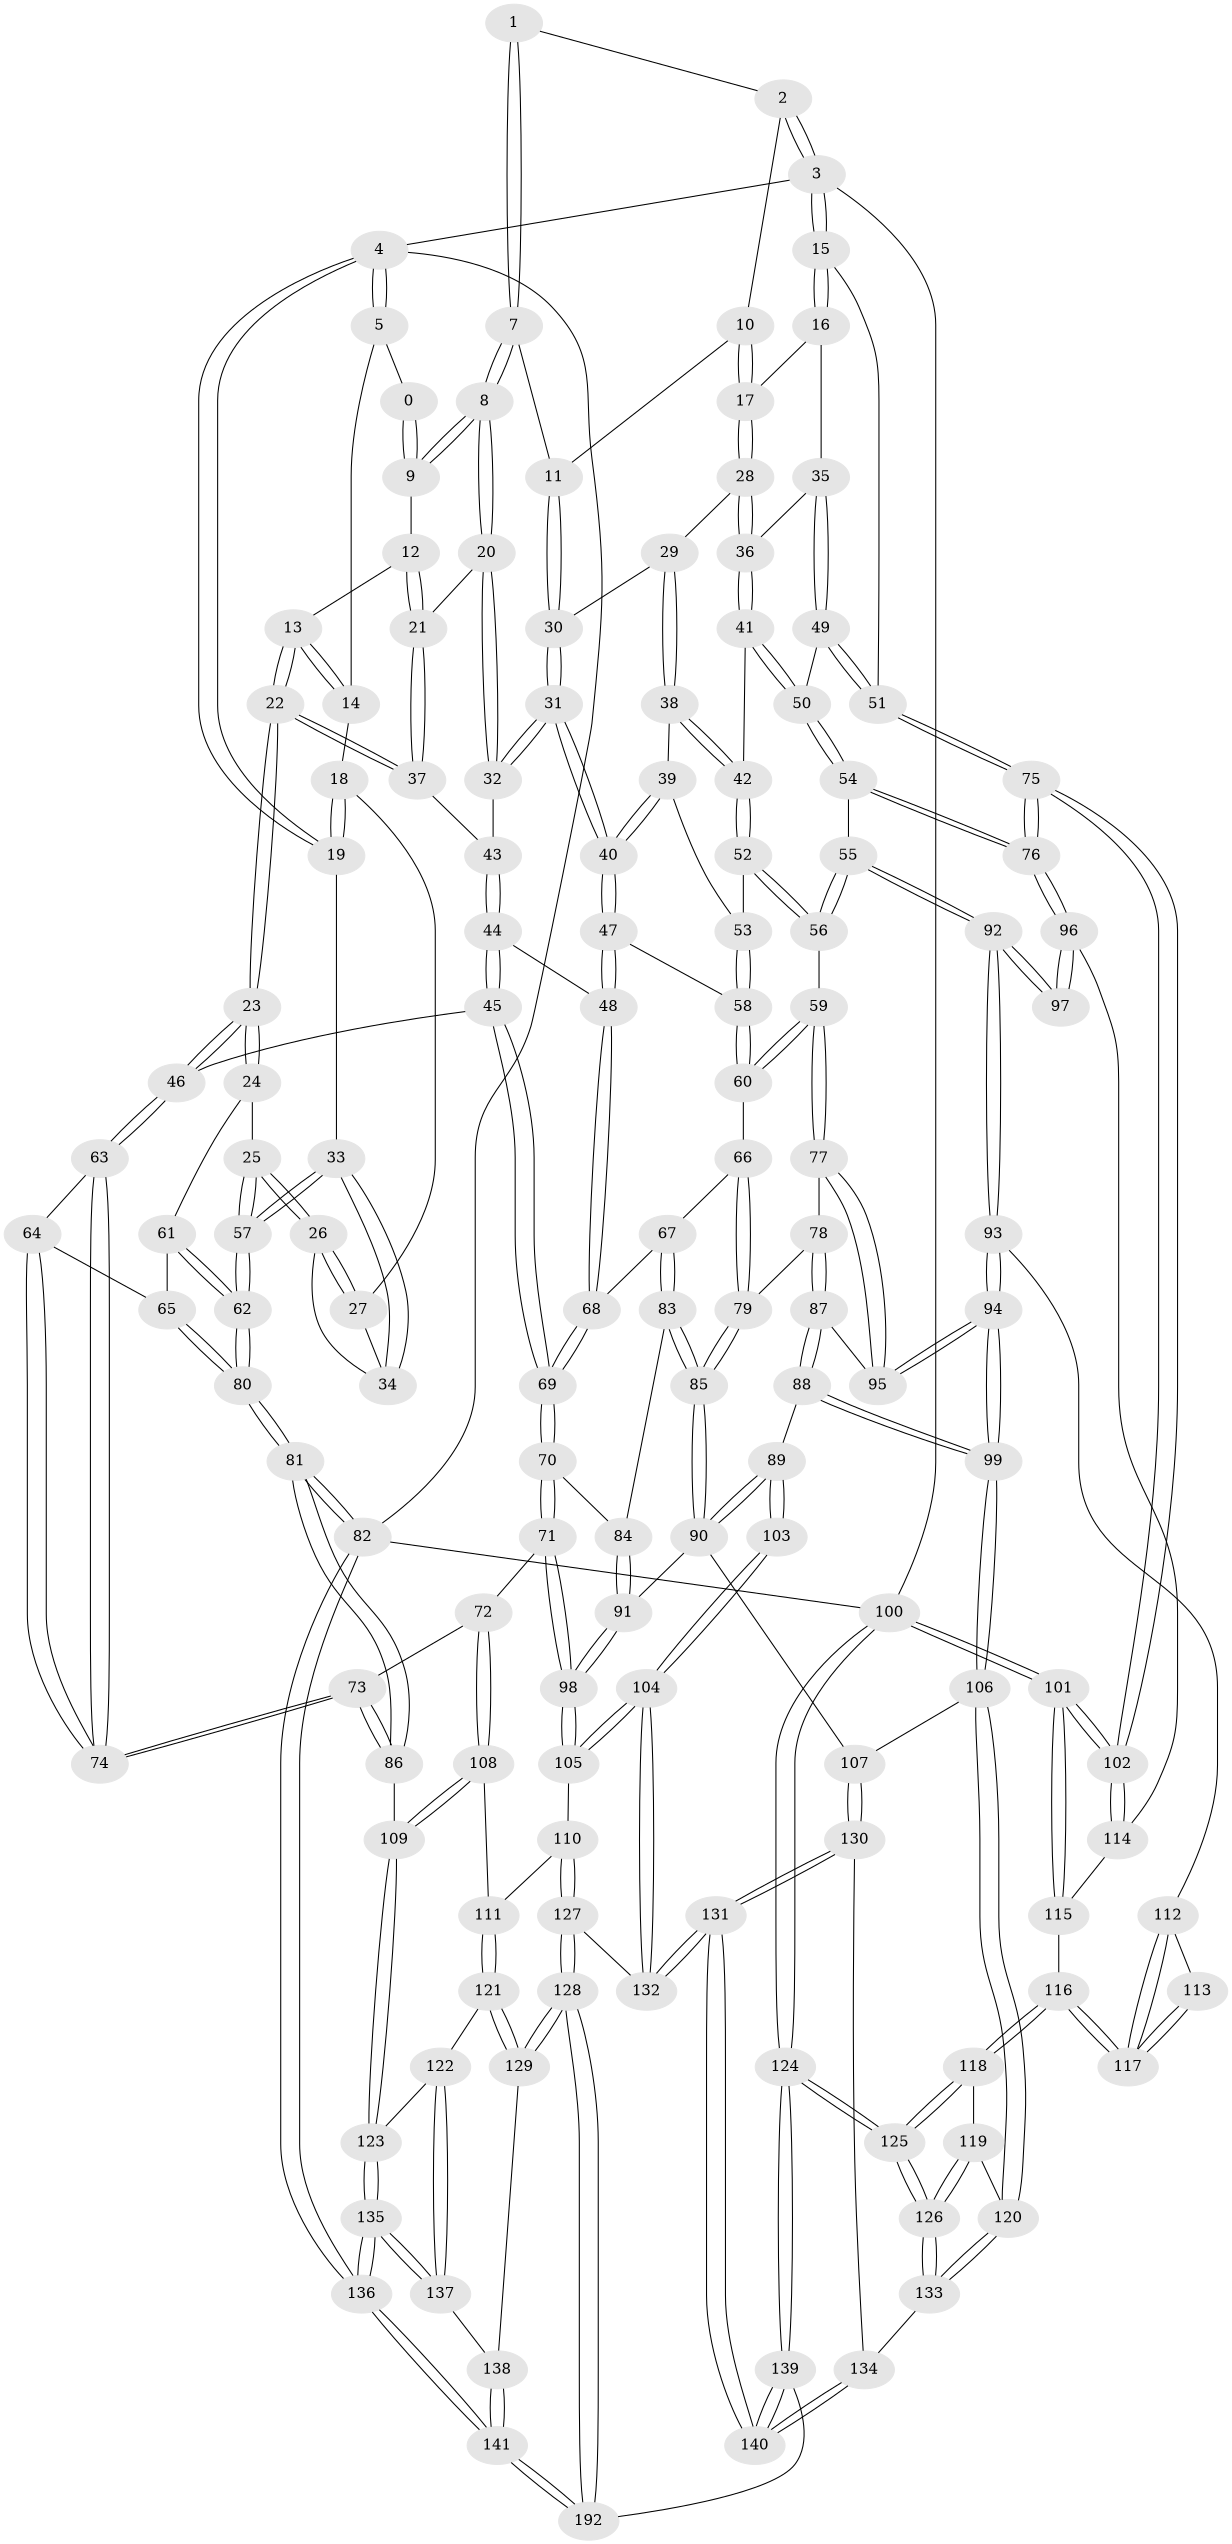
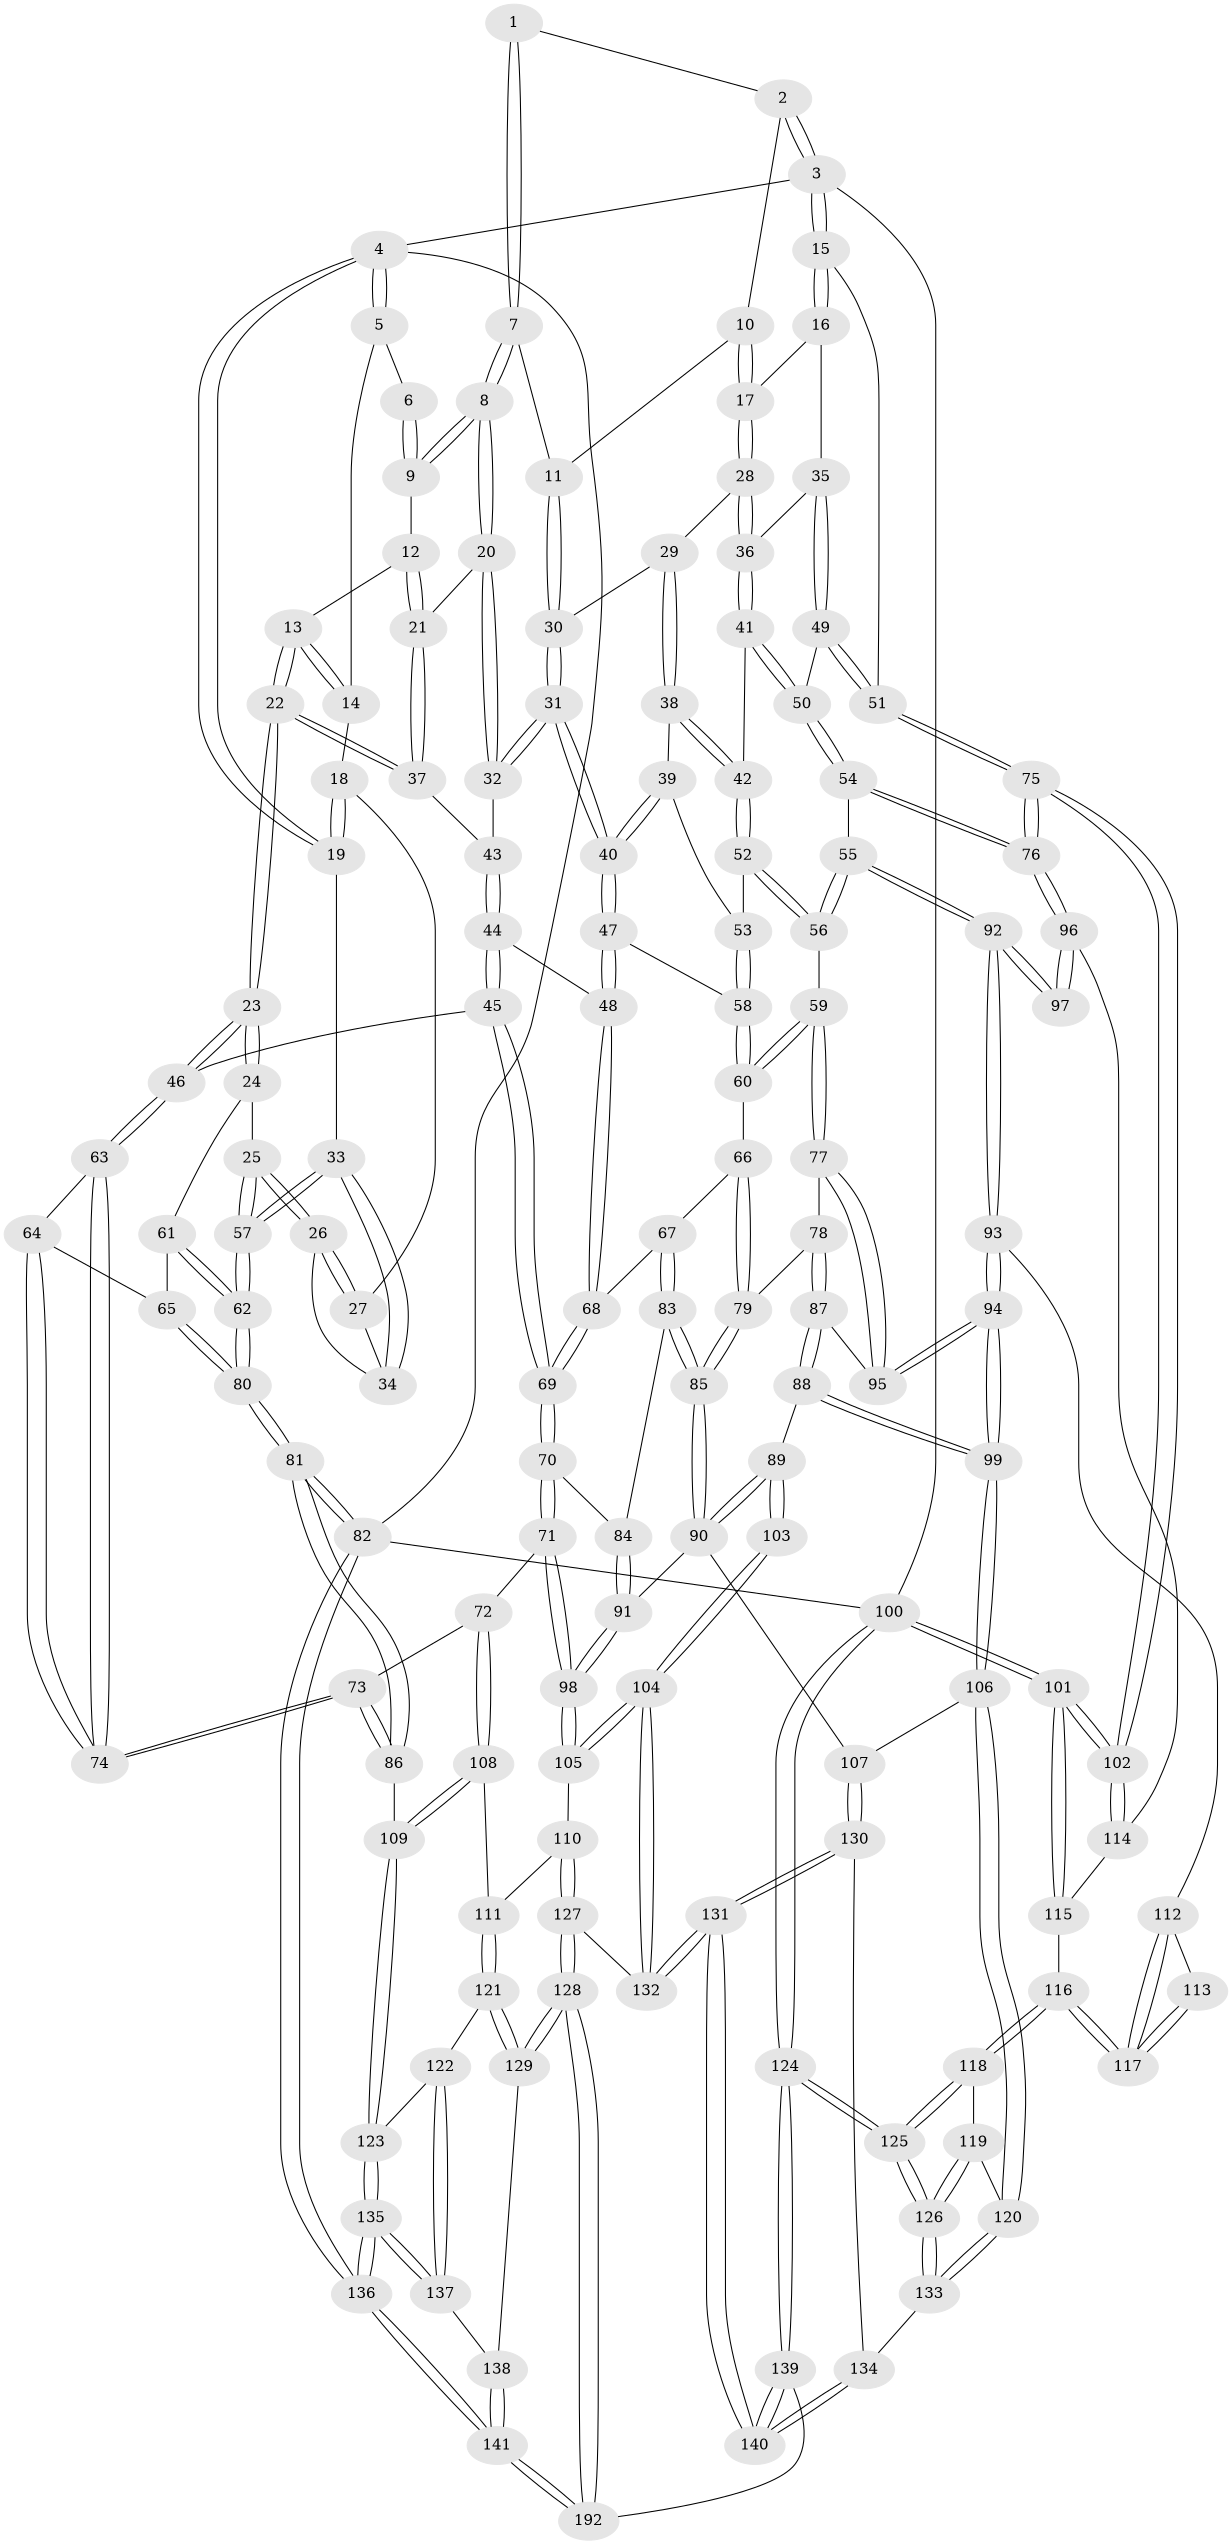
node "0": label "0" -> "6"
